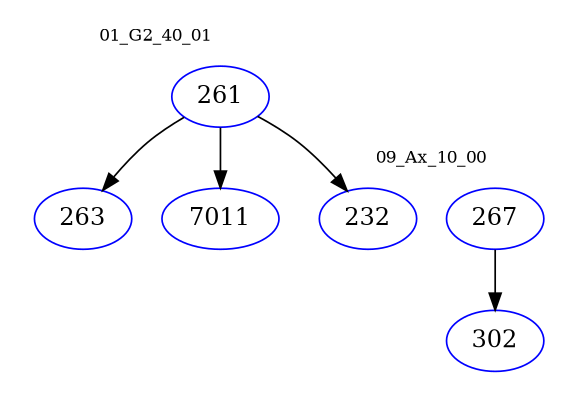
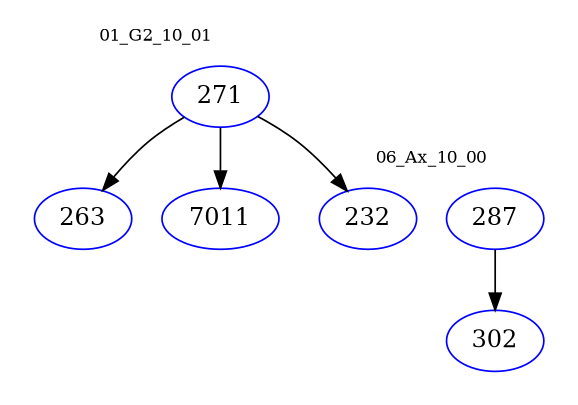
cluster "01_G2_40_01": label "01_G2_40_01" -> "01_G2_10_01"
node "261": label "261" -> "271"
cluster "09_Ax_10_00": label "09_Ax_10_00" -> "06_Ax_10_00"
node "267": label "267" -> "287"
